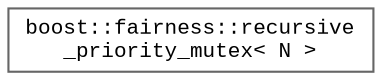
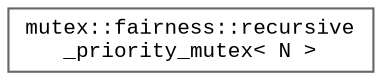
node "boost::fairness::recursive _priority_mutex< N >": label "boost::fairness::recursive _priority_mutex< N >" -> "mutex::fairness::recursive _priority_mutex< N >"
